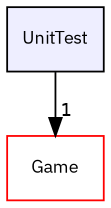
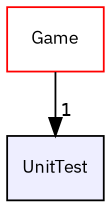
edge "UnitTest" -> "Game": reversed
